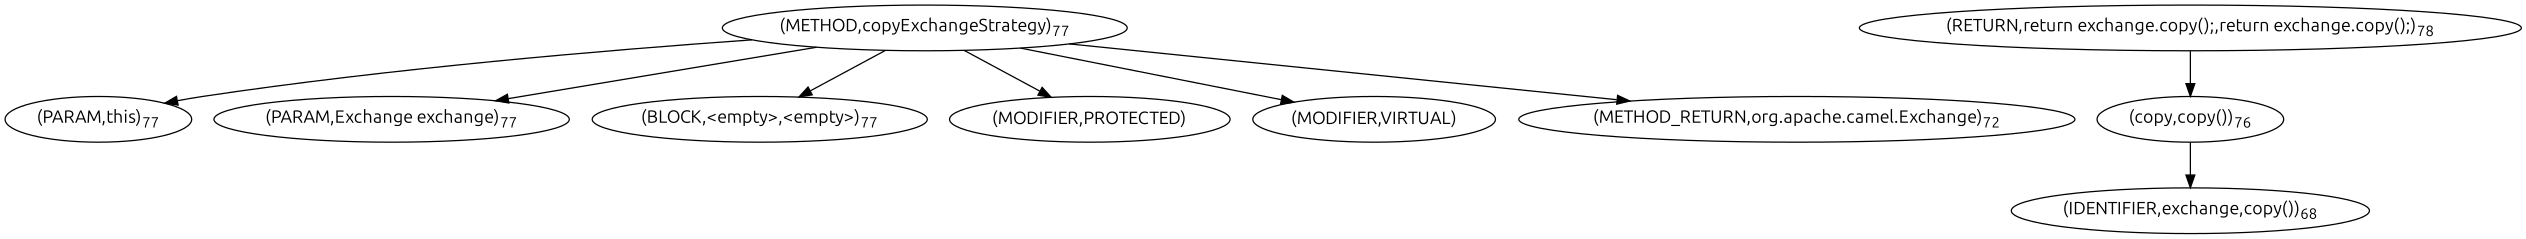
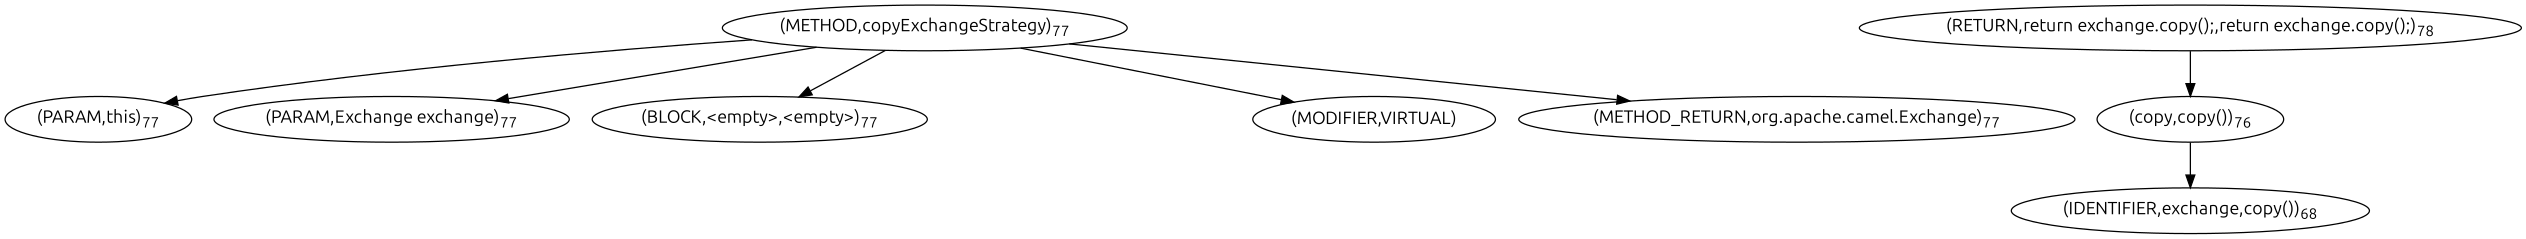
node "(METHOD_RETURN,org.apache.camel.Exchange)": text "72" -> "77"
node "(MODIFIER,PROTECTED)": removed
